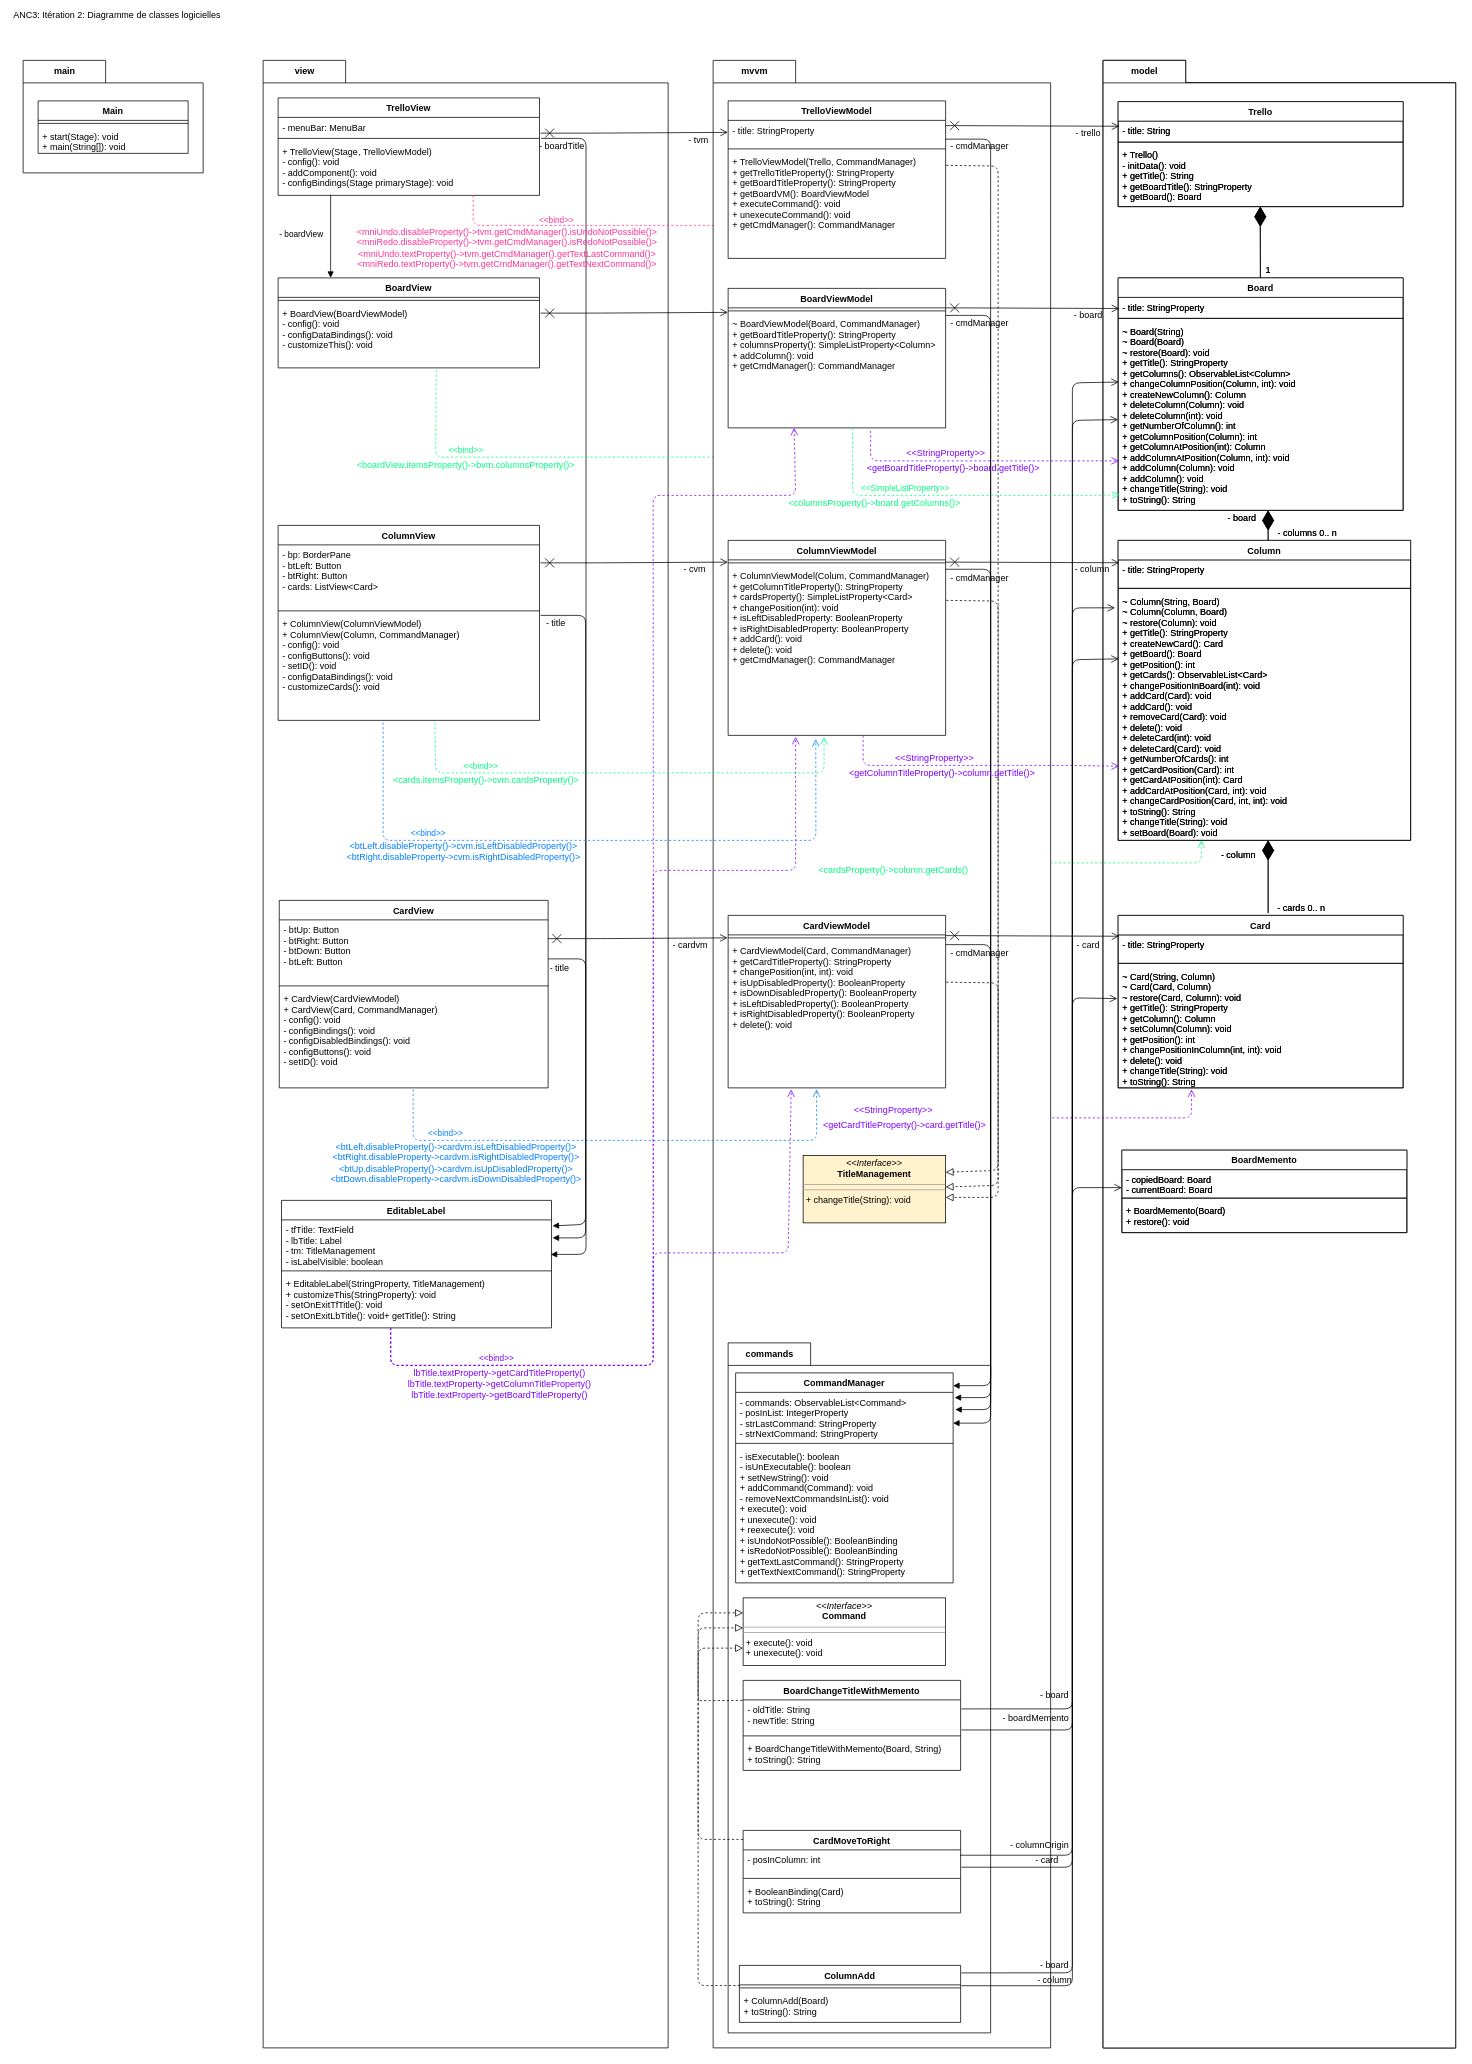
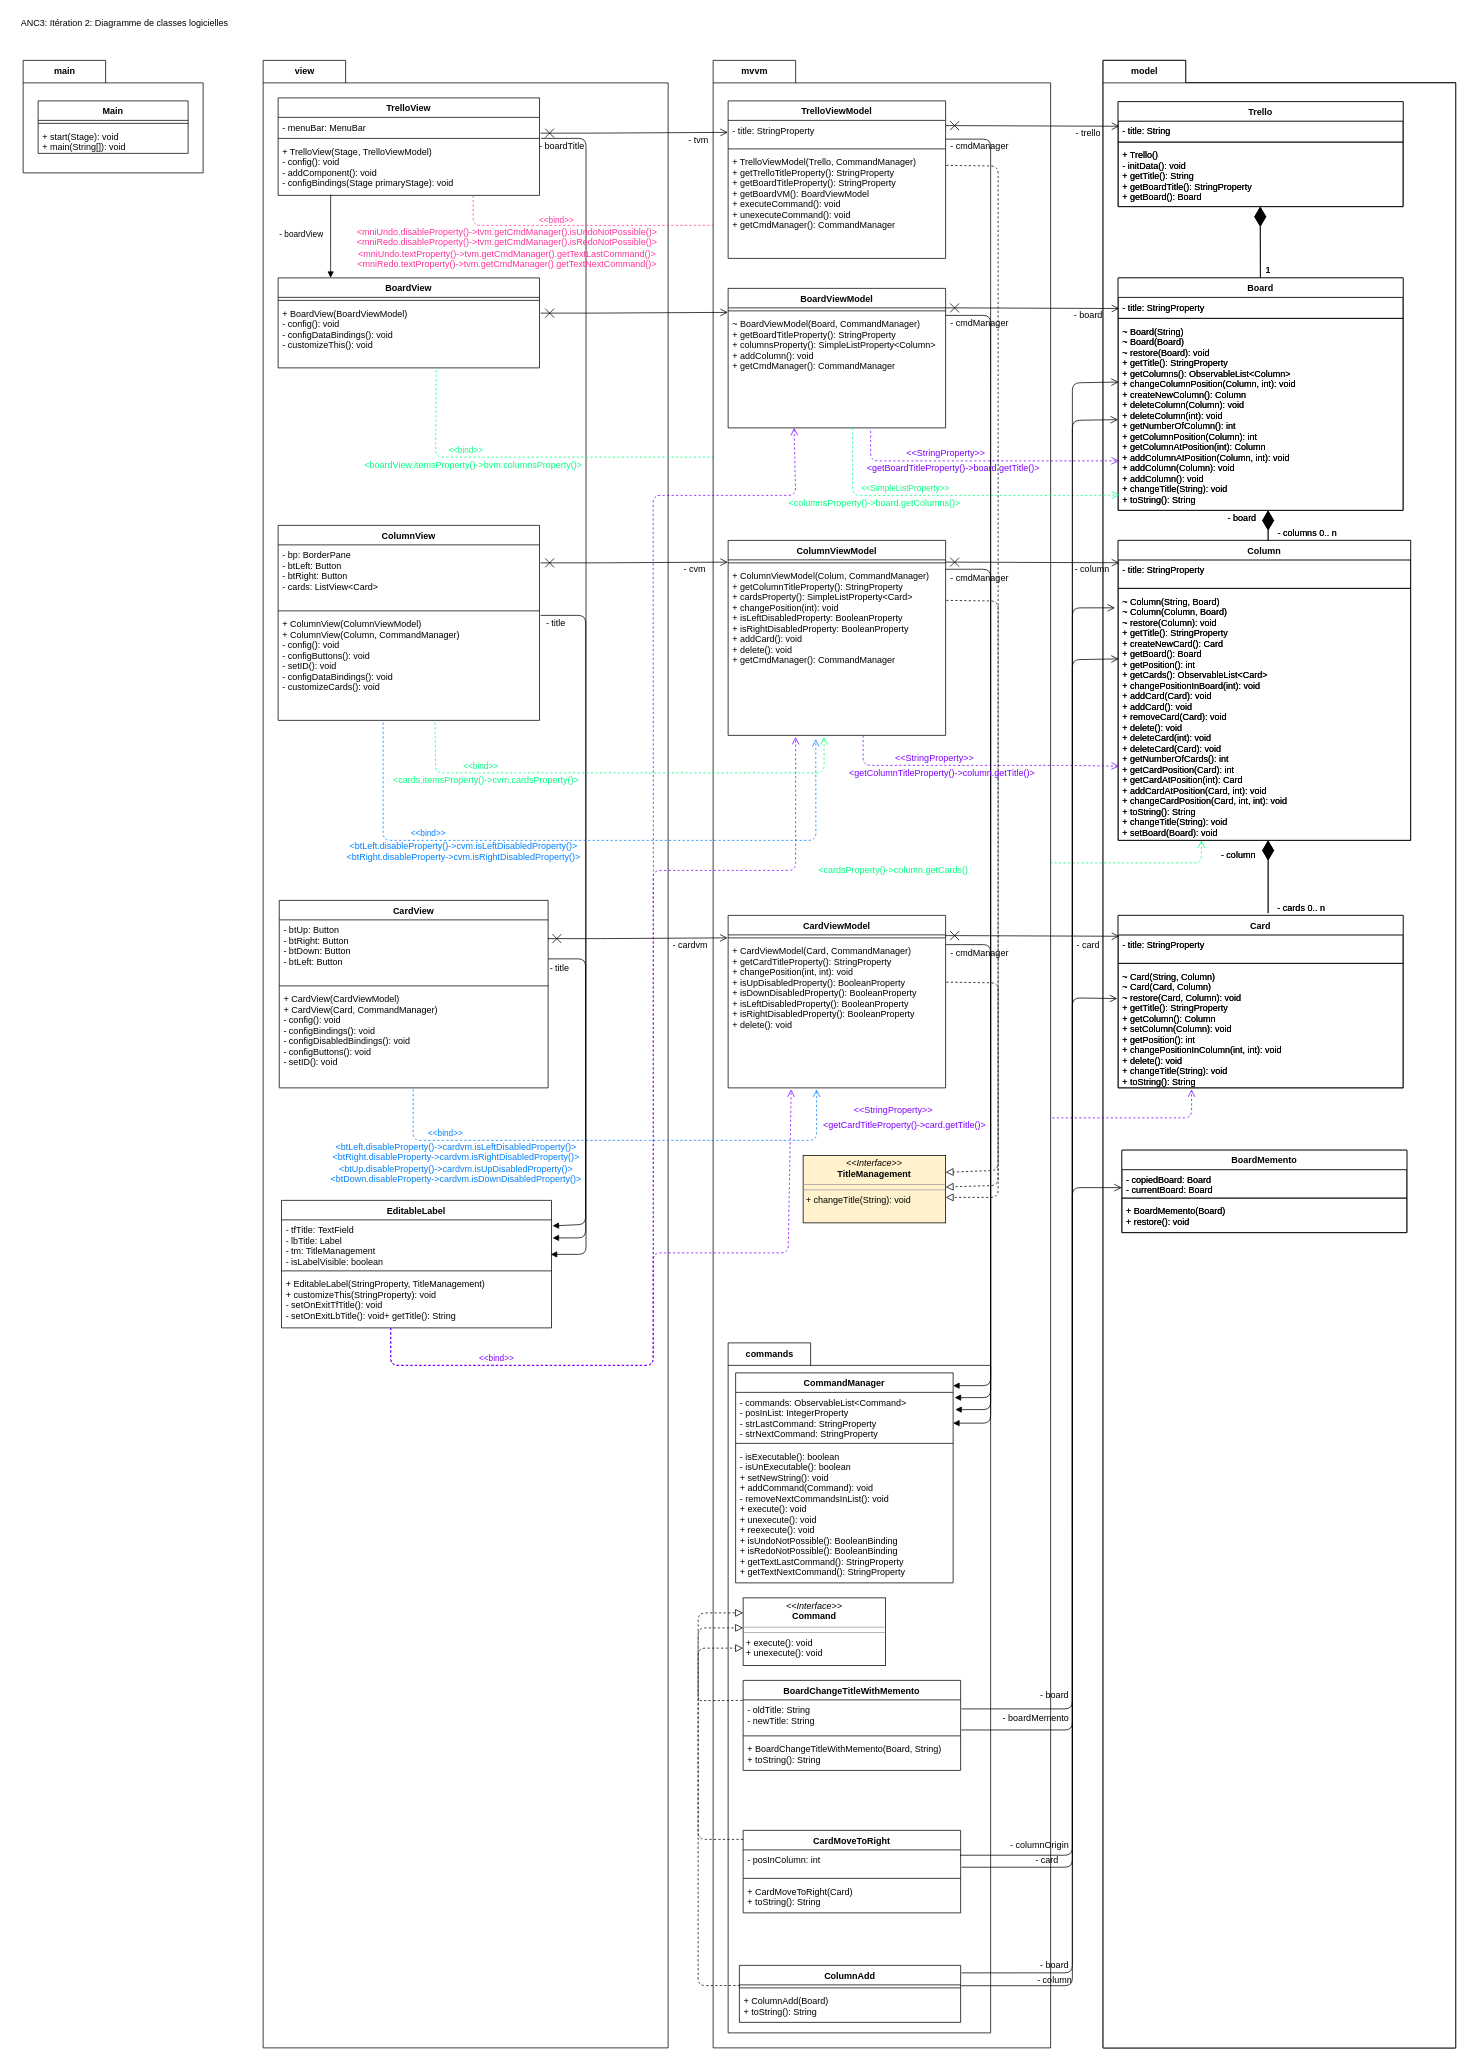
node "ANC3: Itération 2: Diagramme de classes logicielles": moved (117, 15) -> (124, 23)
node "<boardView.itemsProperty()->bvm.columnsProperty()>": moved (465, 465) -> (473, 465)
node "lbTitle.textProperty->getCardTitleProperty() lbTitle.textProperty->getColumnTitleProperty() lbTitle.textProperty->getBoardTitleProperty()": removed
node "<<Interface>> Command + execute(): void + unexecute(): void": size 203x68 -> 143x68
node "+ BooleanBinding(Card) + toString(): String": label "+ BooleanBinding(Card) + toString(): String" -> "+ CardMoveToRight(Card) + toString(): String"
